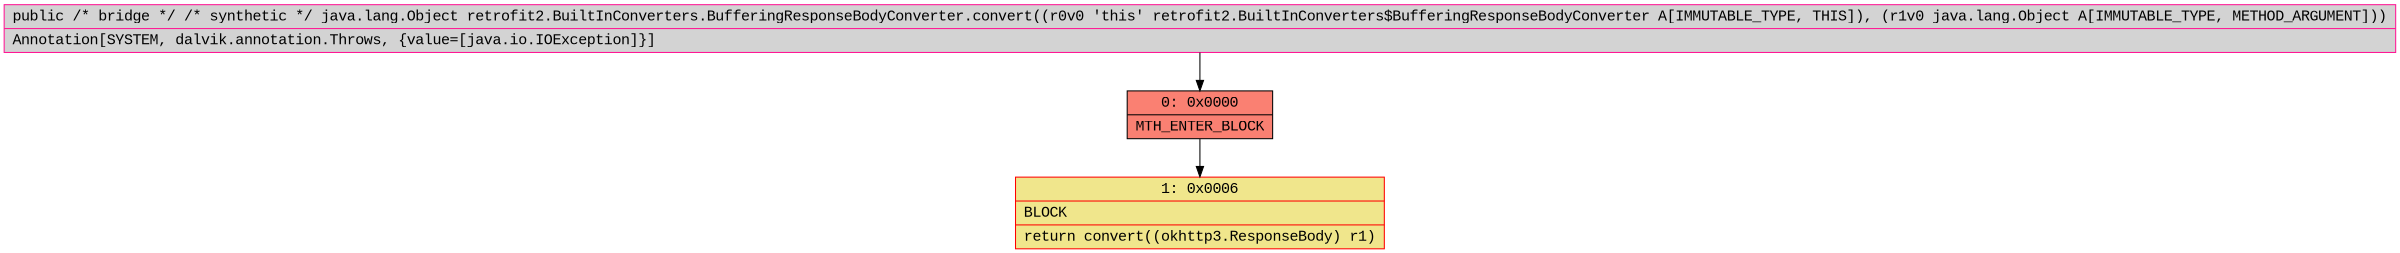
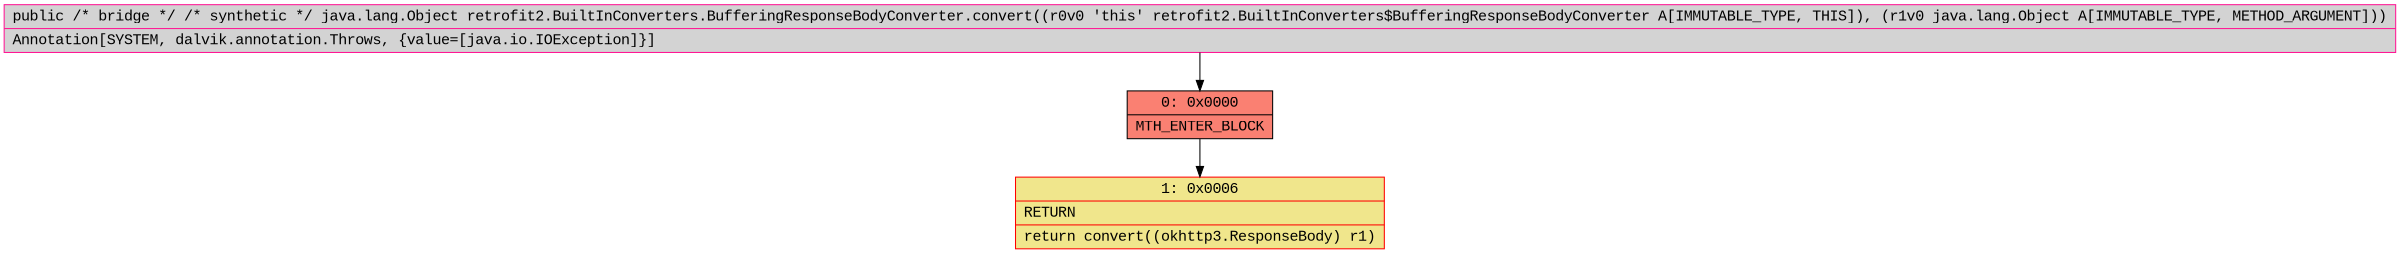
node "1: 0x0006": text "BLOCK" -> "RETURN"
